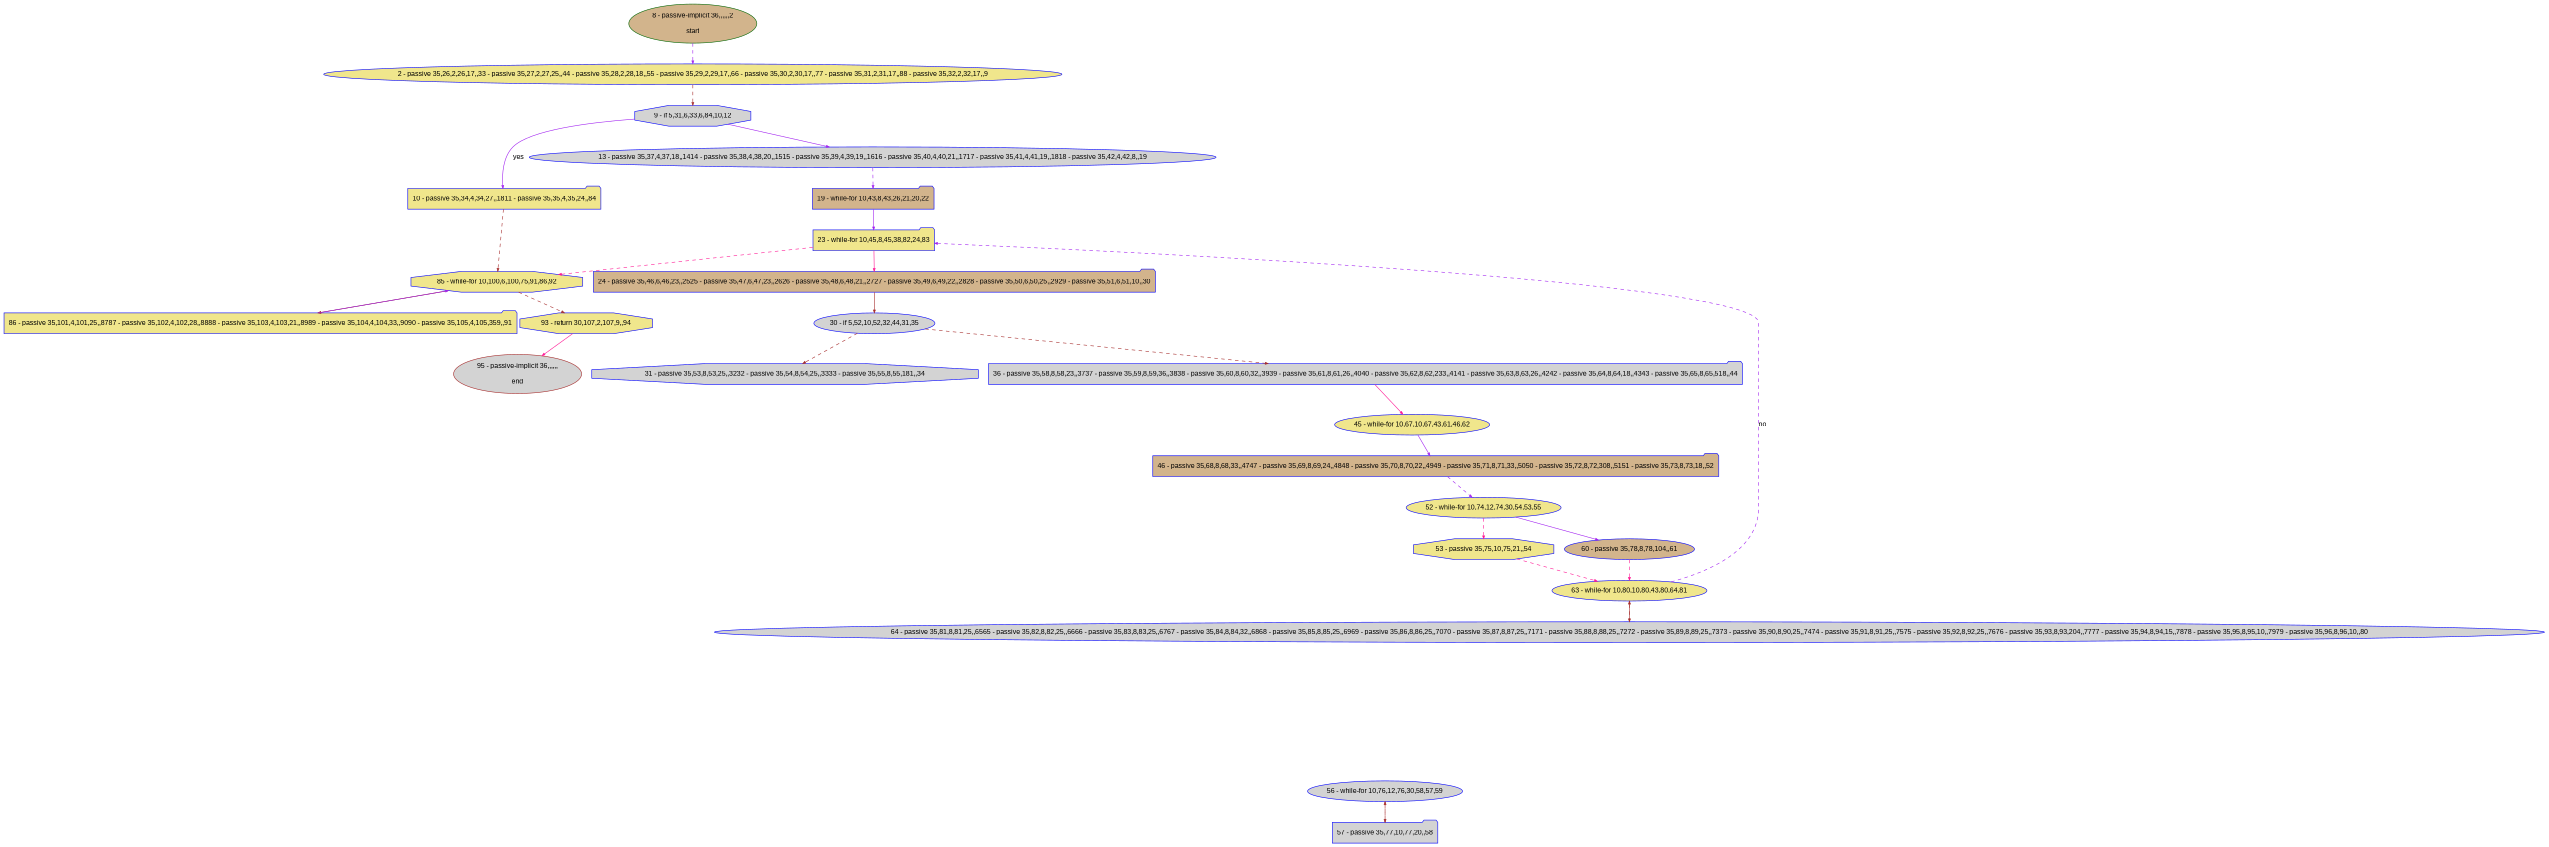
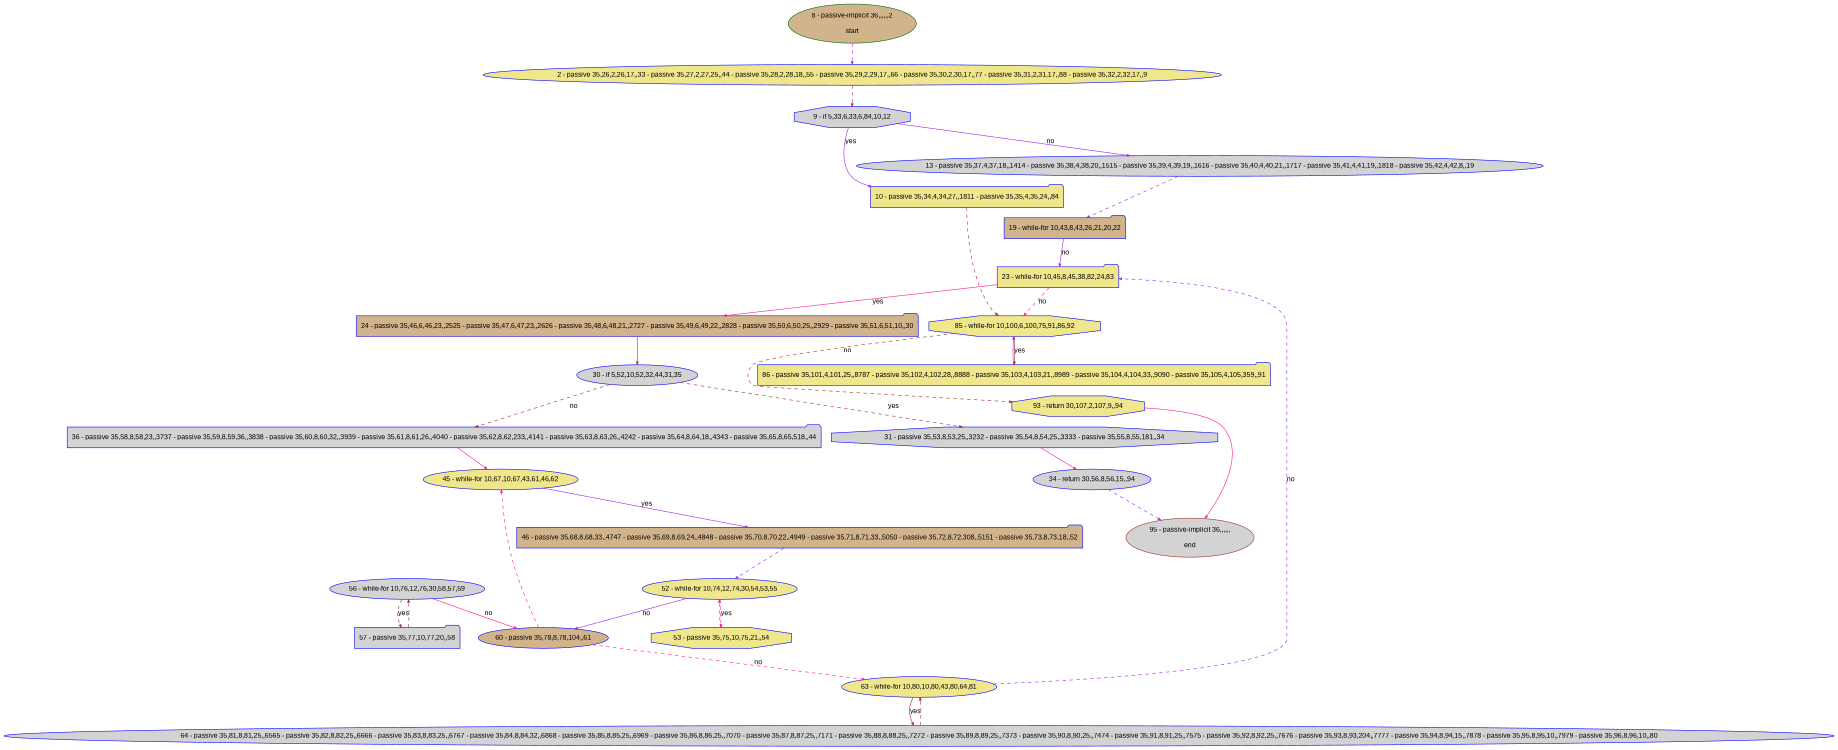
node "9 - if 5,31,6,33,6,84,10,12": label "9 - if 5,31,6,33,6,84,10,12" -> "9 - if 5,33,6,33,6,84,10,12"
node "34 - return 30,56,8,56,15,,94": added
edge "60 - passive 35,78,8,78,104,,61" -> "45 - while-for 10,67,10,67,43,61,46,62": added
edge "53 - passive 35,75,10,75,21,,54" -> "63 - while-for 10,80,10,80,43,80,64,81": now "53 - passive 35,75,10,75,21,,54" -> "52 - while-for 10,74,12,74,30,54,53,55"
edge "56 - while-for 10,76,12,76,30,58,57,59" -> "60 - passive 35,78,8,78,104,,61": added, label "no"
